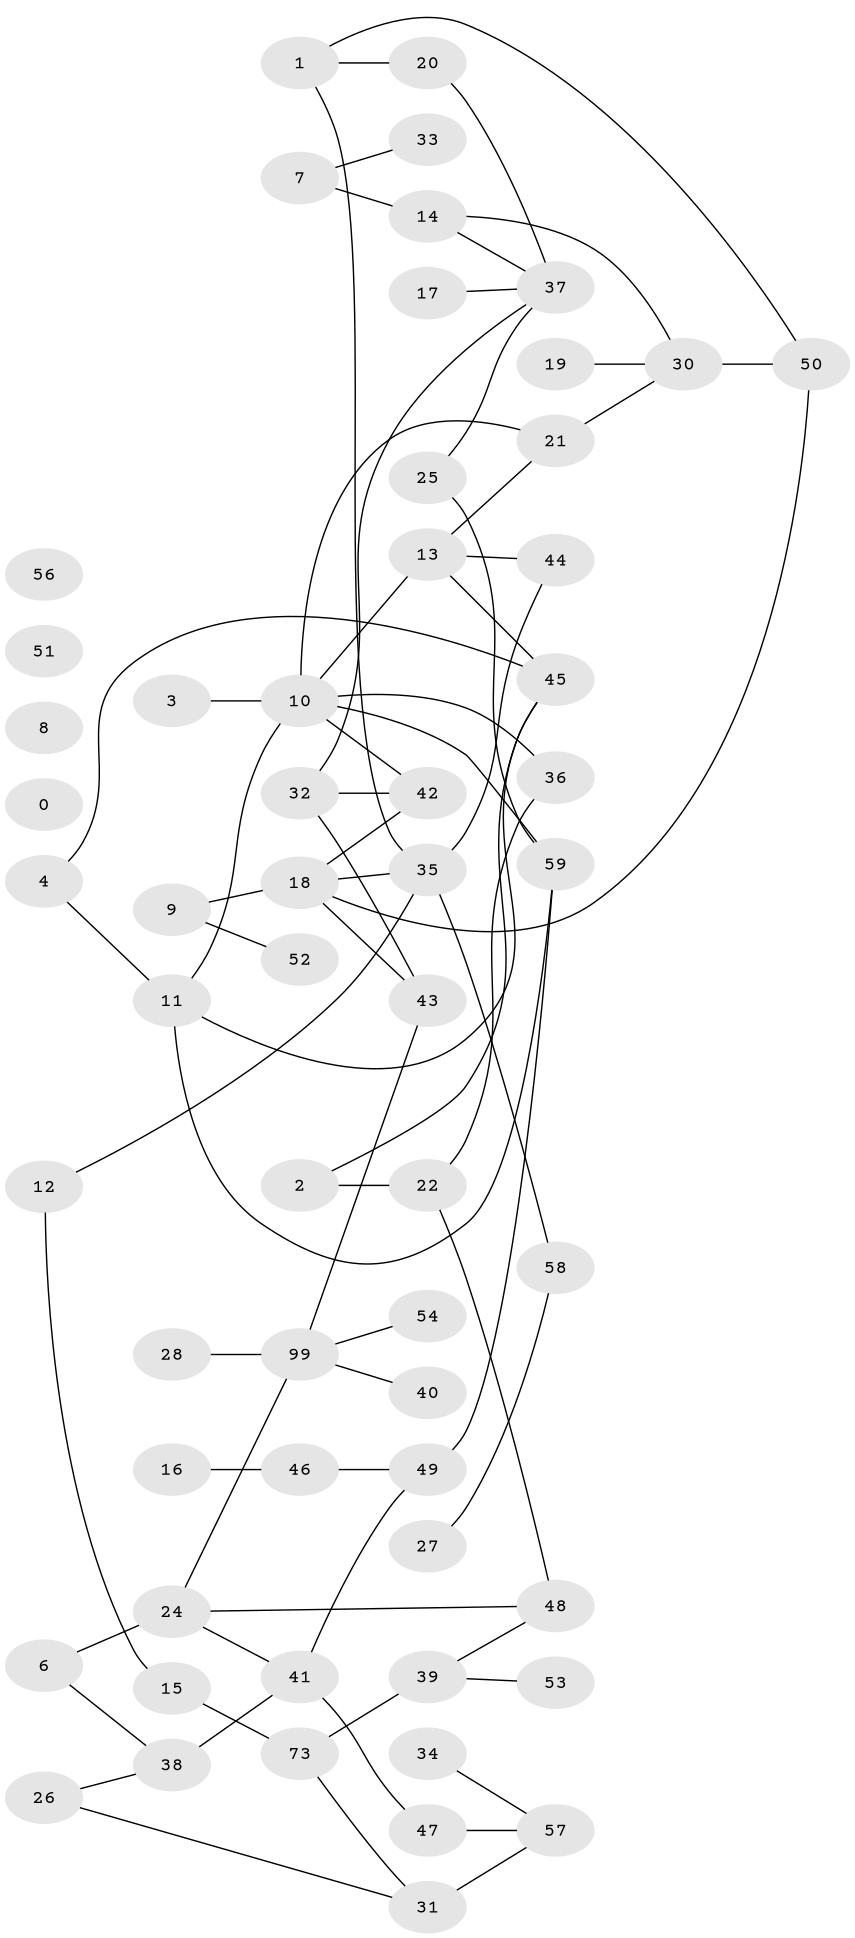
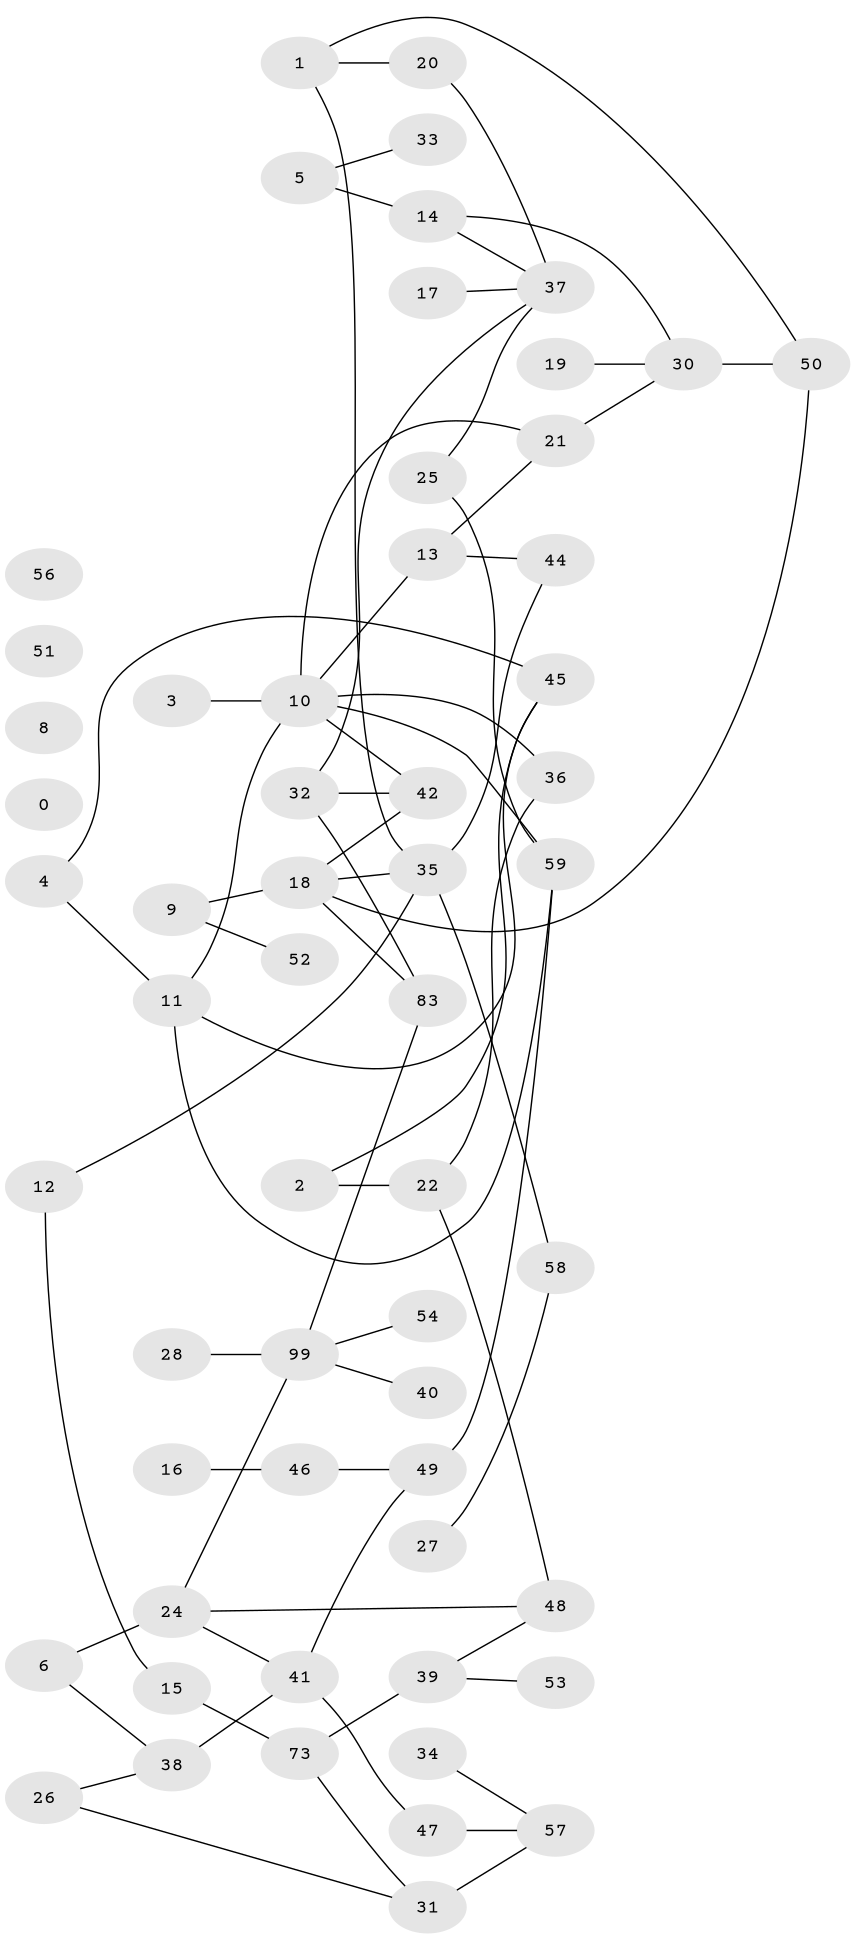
node "7": label "7" -> "5"
edge "13" -- "45": removed
node "43": label "43" -> "83"
